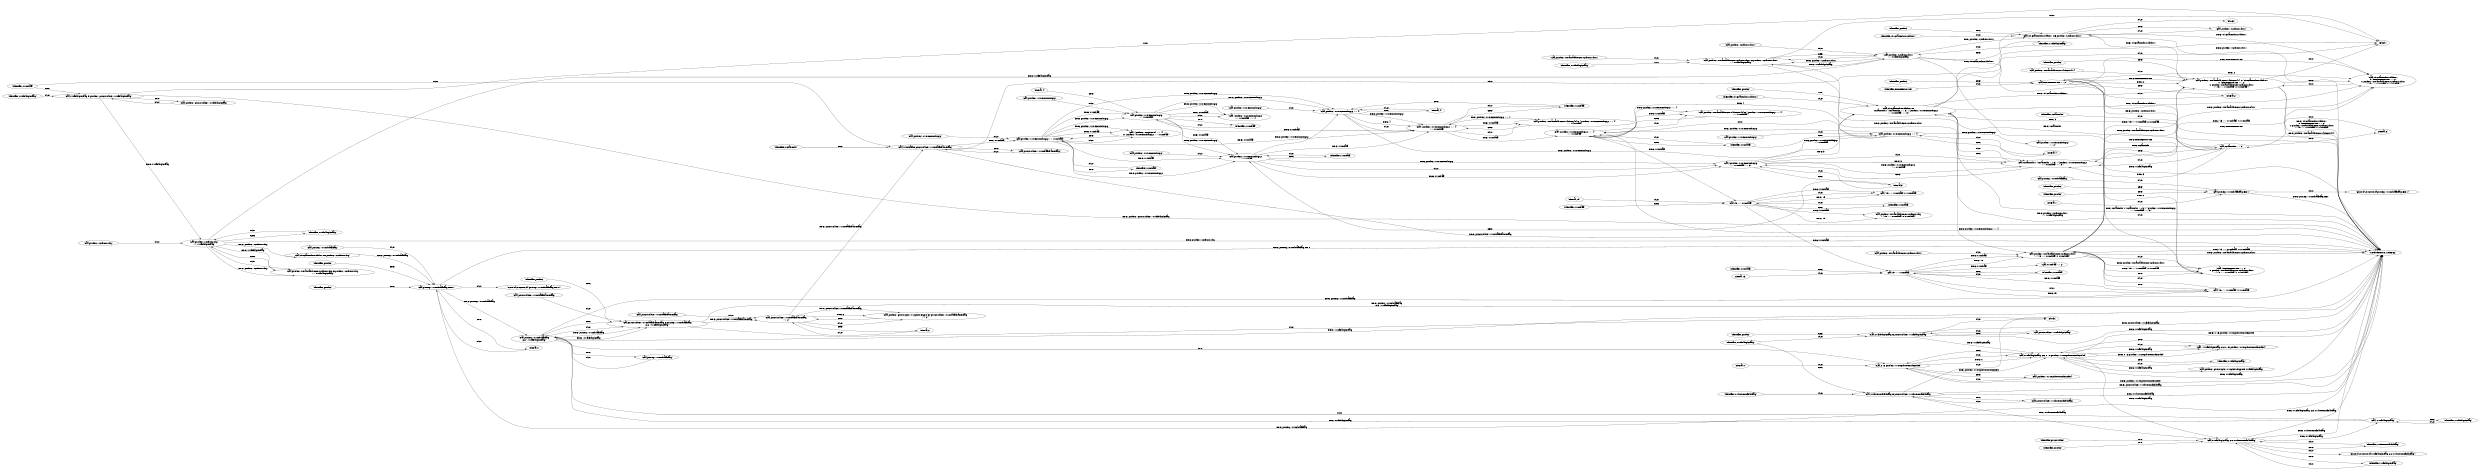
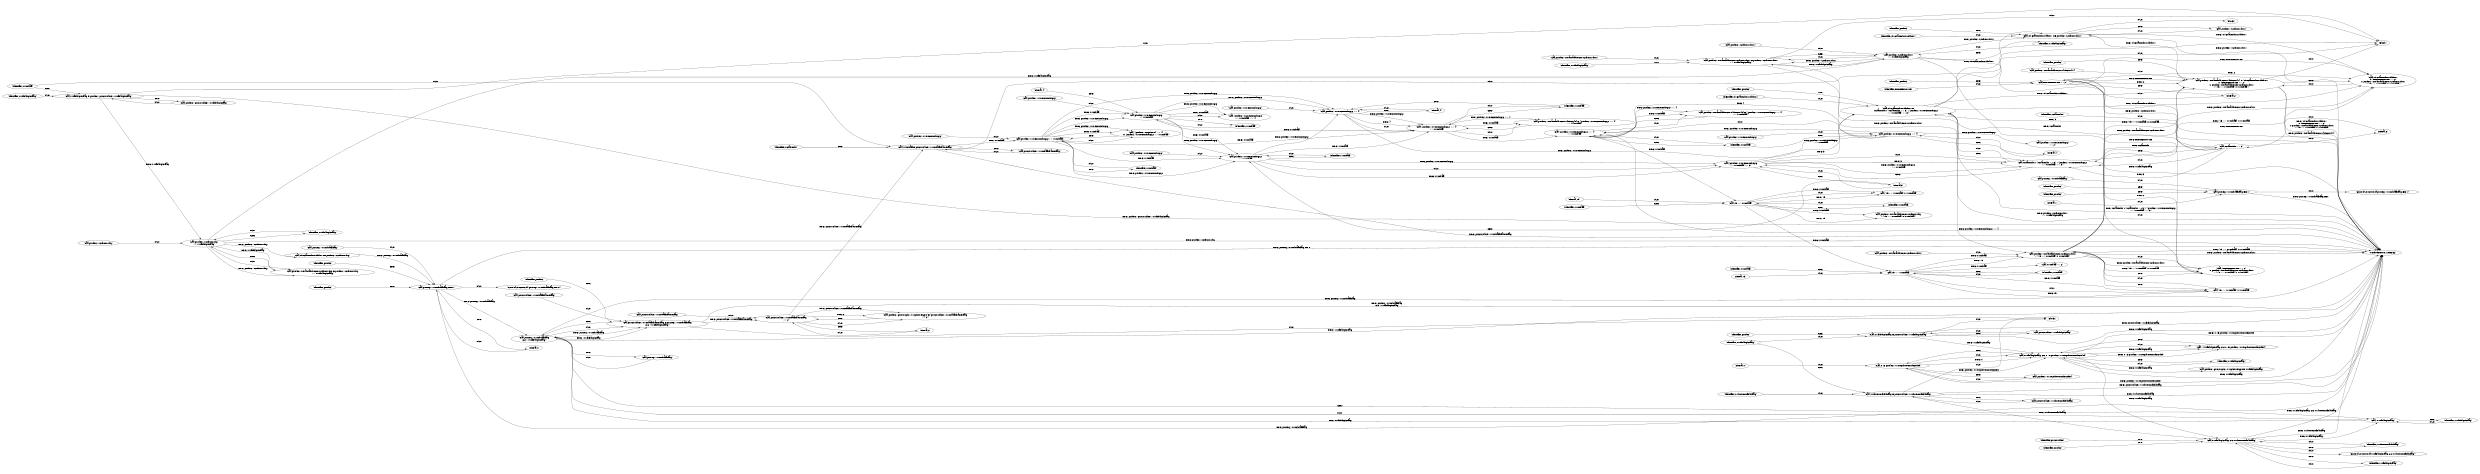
edge "(Call,ps_seq->u1_mb_aff_flag && (!u1_field_pic_flag))" -> "(Call,0 != ps_dec->u1_top_bottom_decoded)": now "(Call,ps_seq->u1_mb_aff_flag && (!u1_field_pic_flag))" -> "(Call,!u1_field_pic_flag)"
